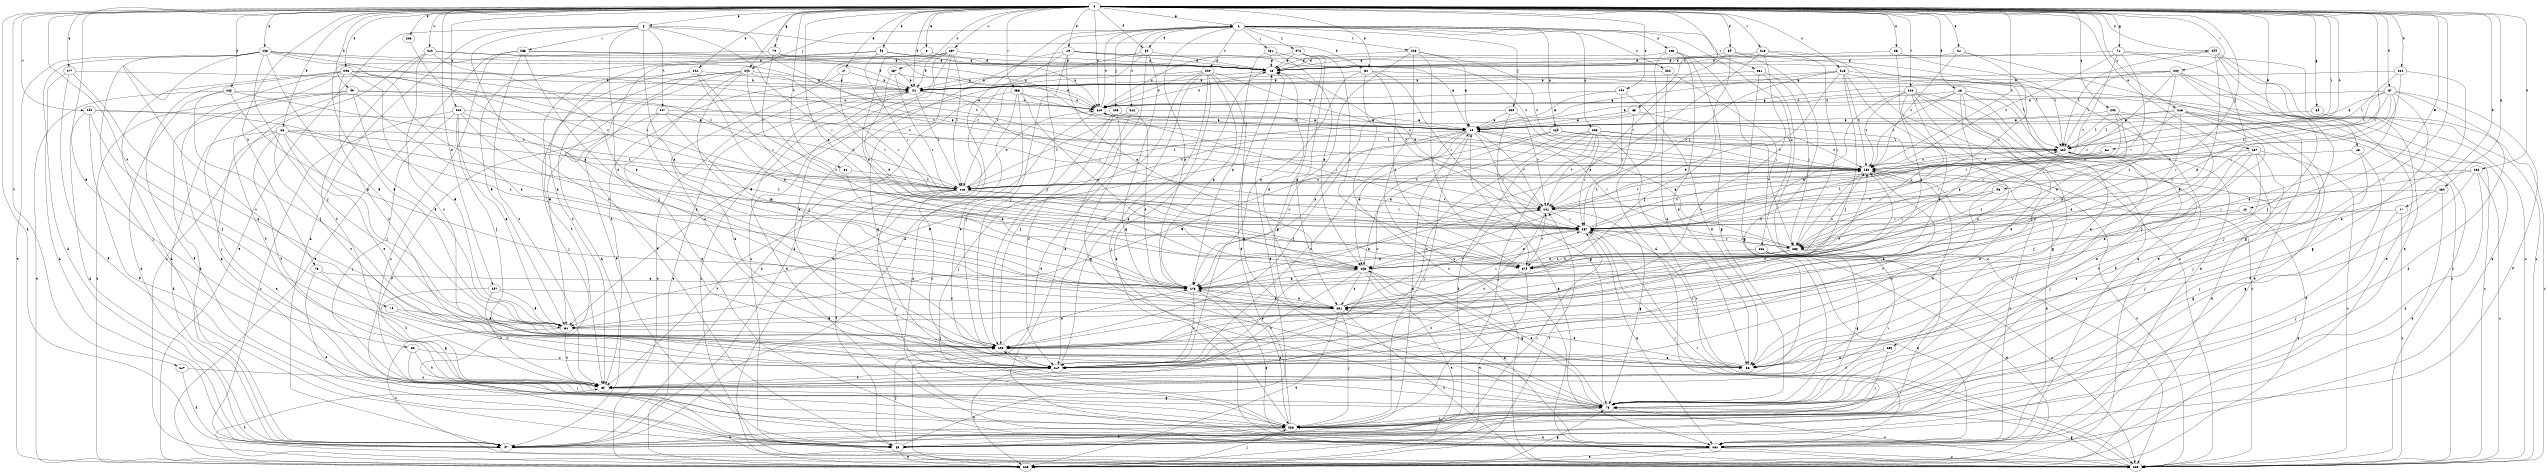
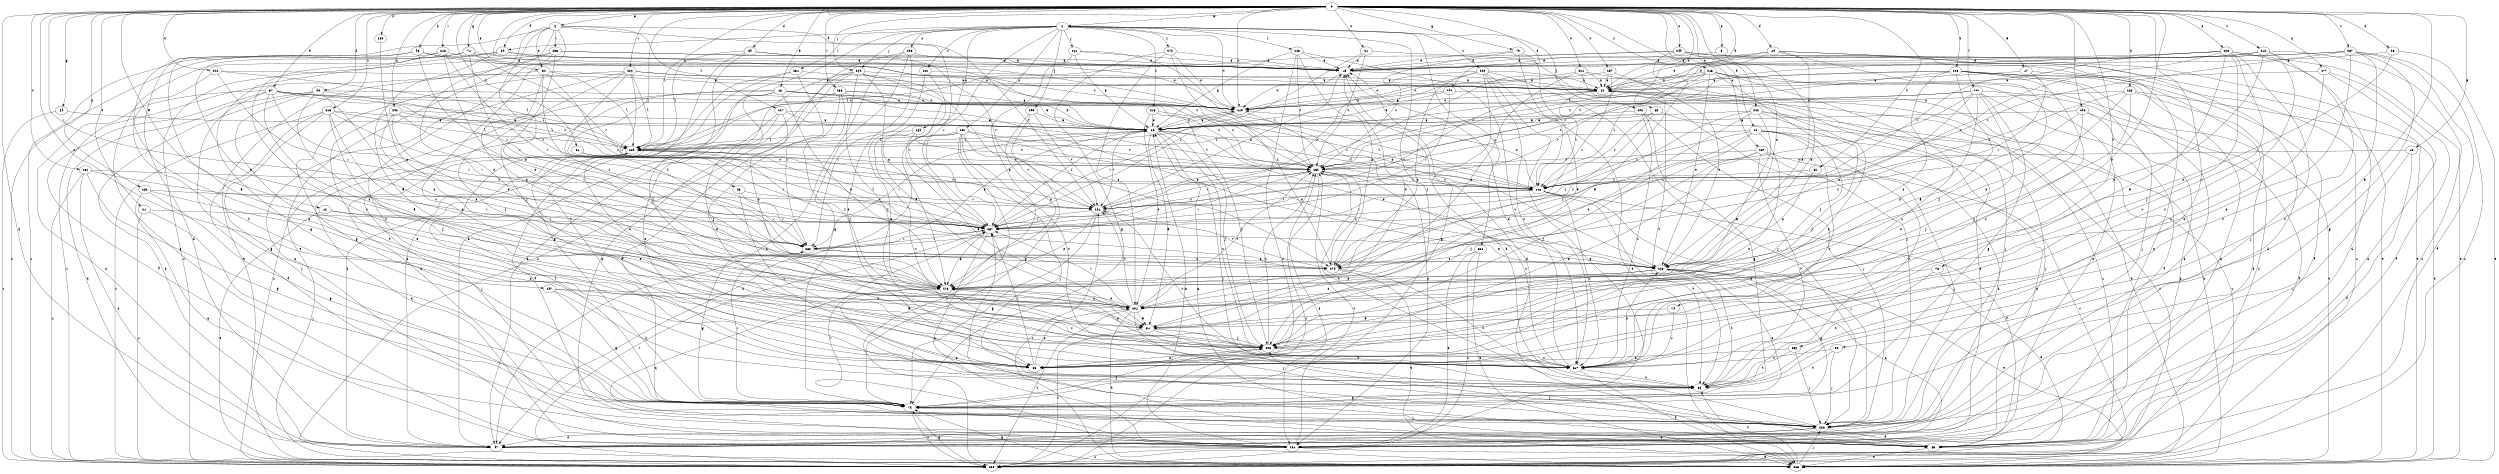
edge "242" -> "173": now "242" -> "204"
node "147": removed
